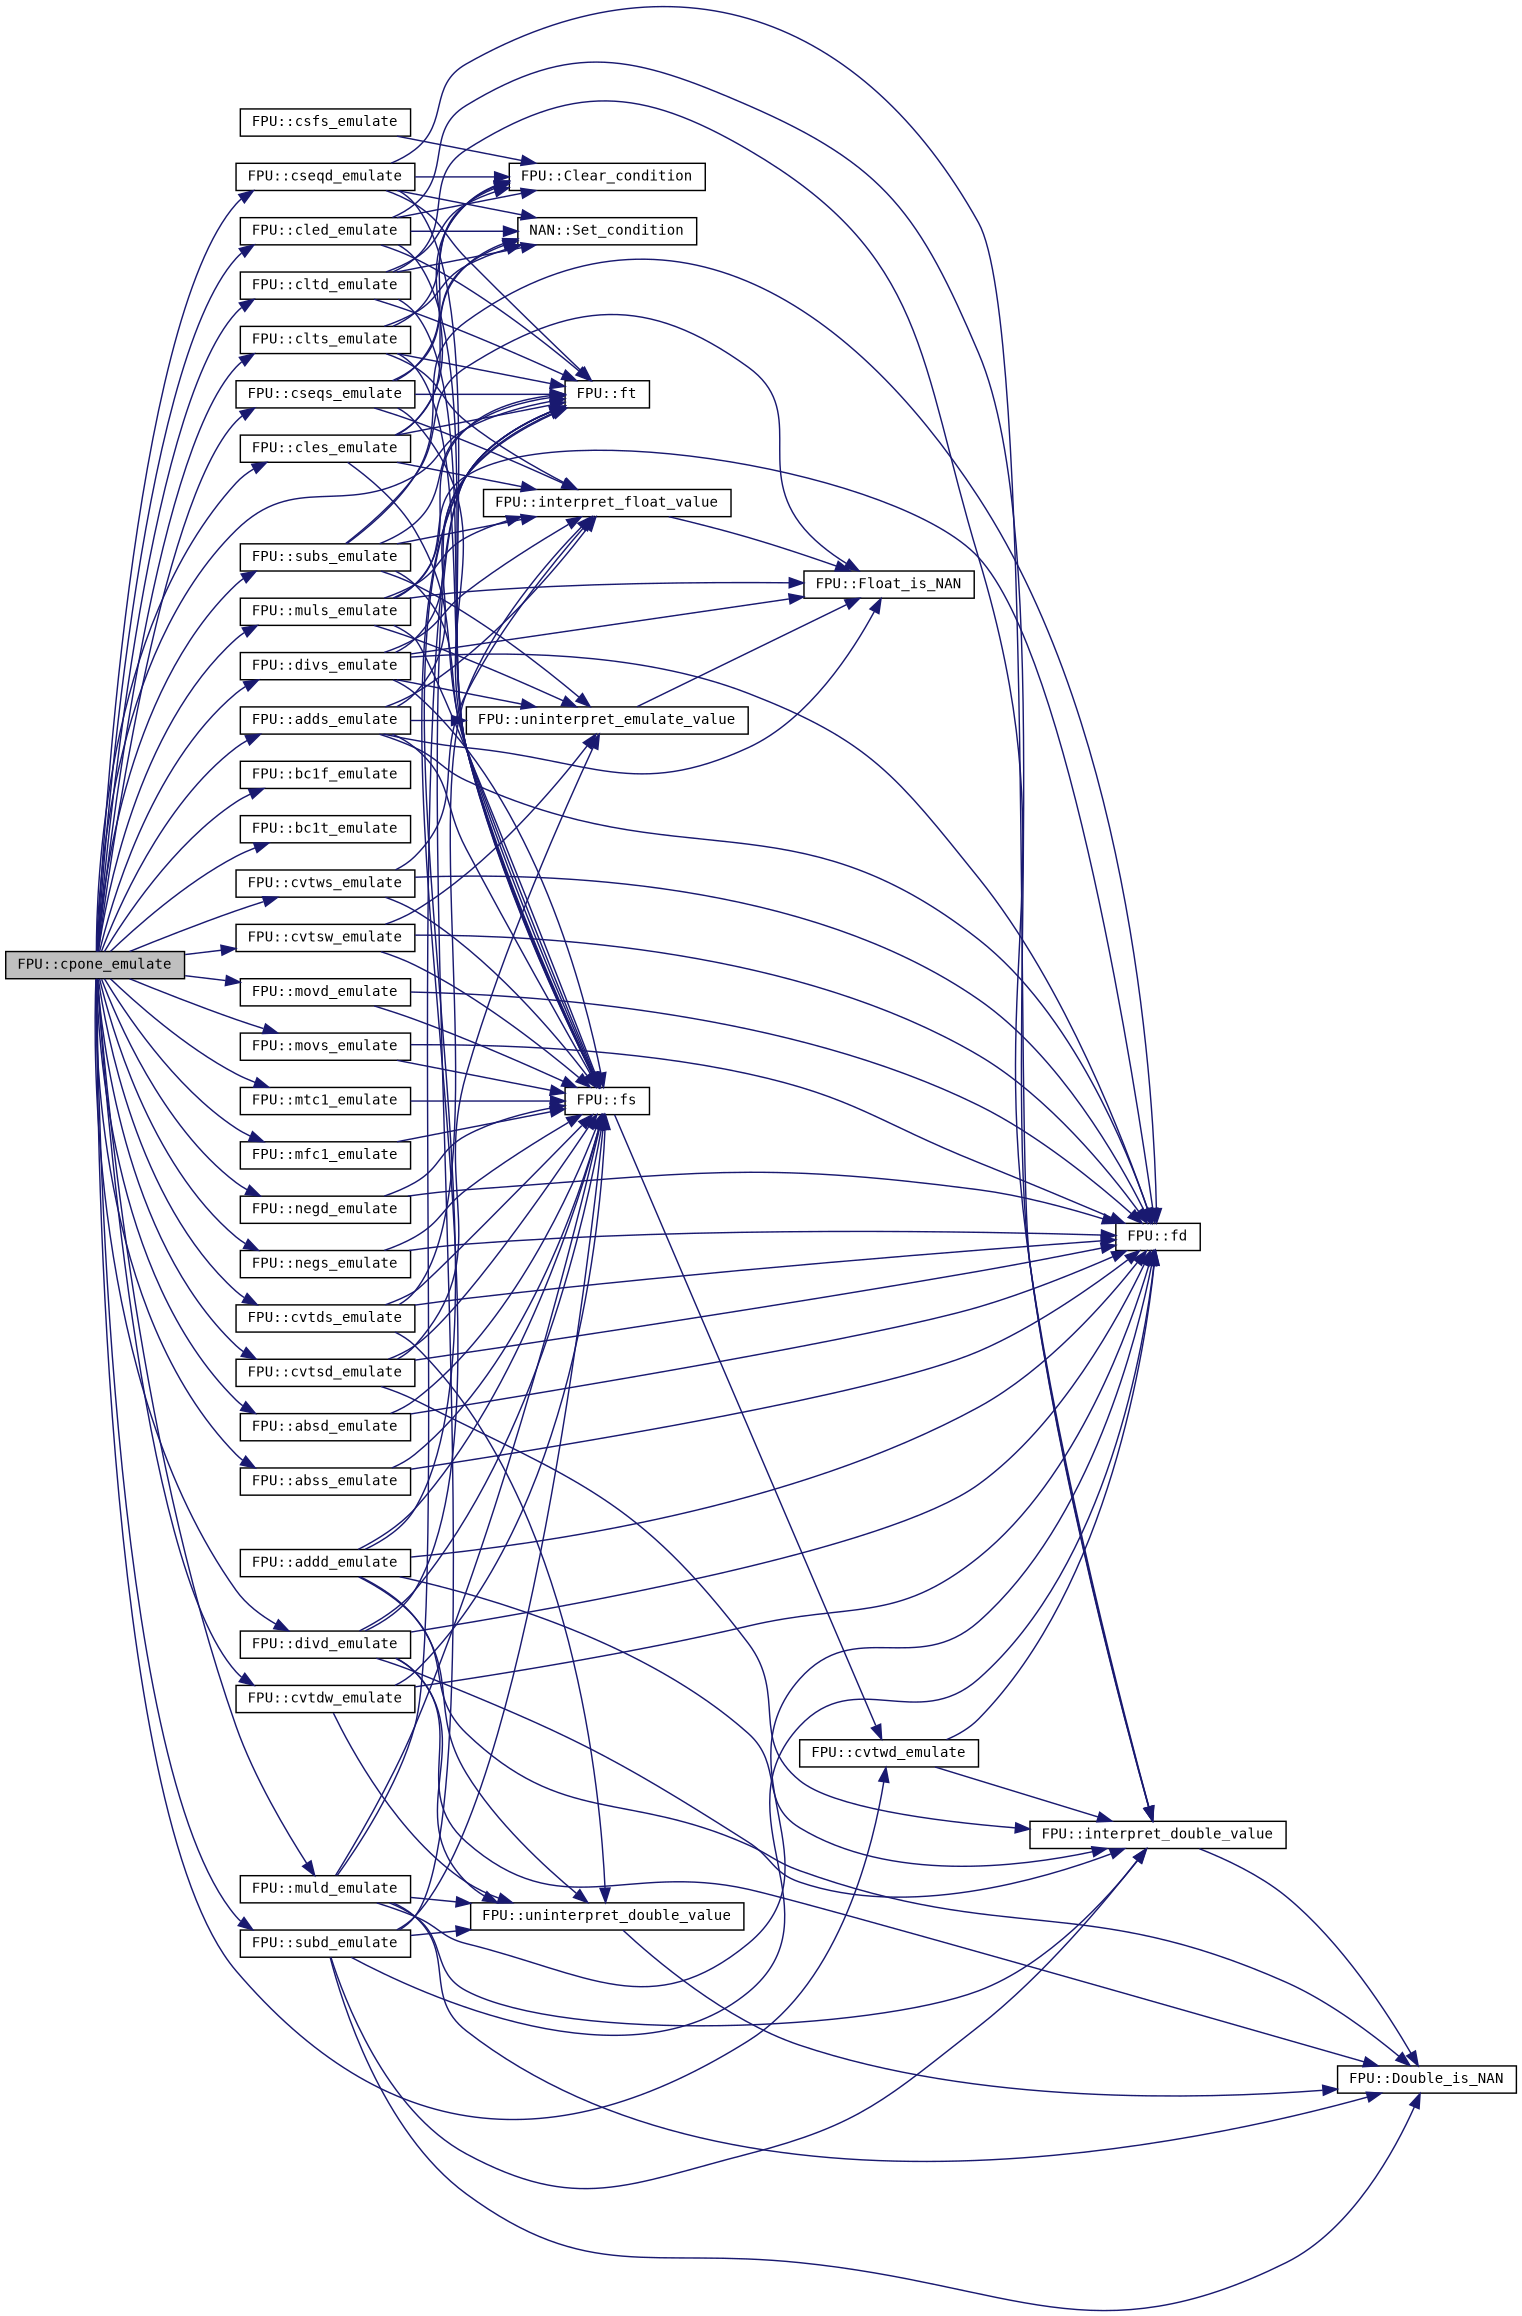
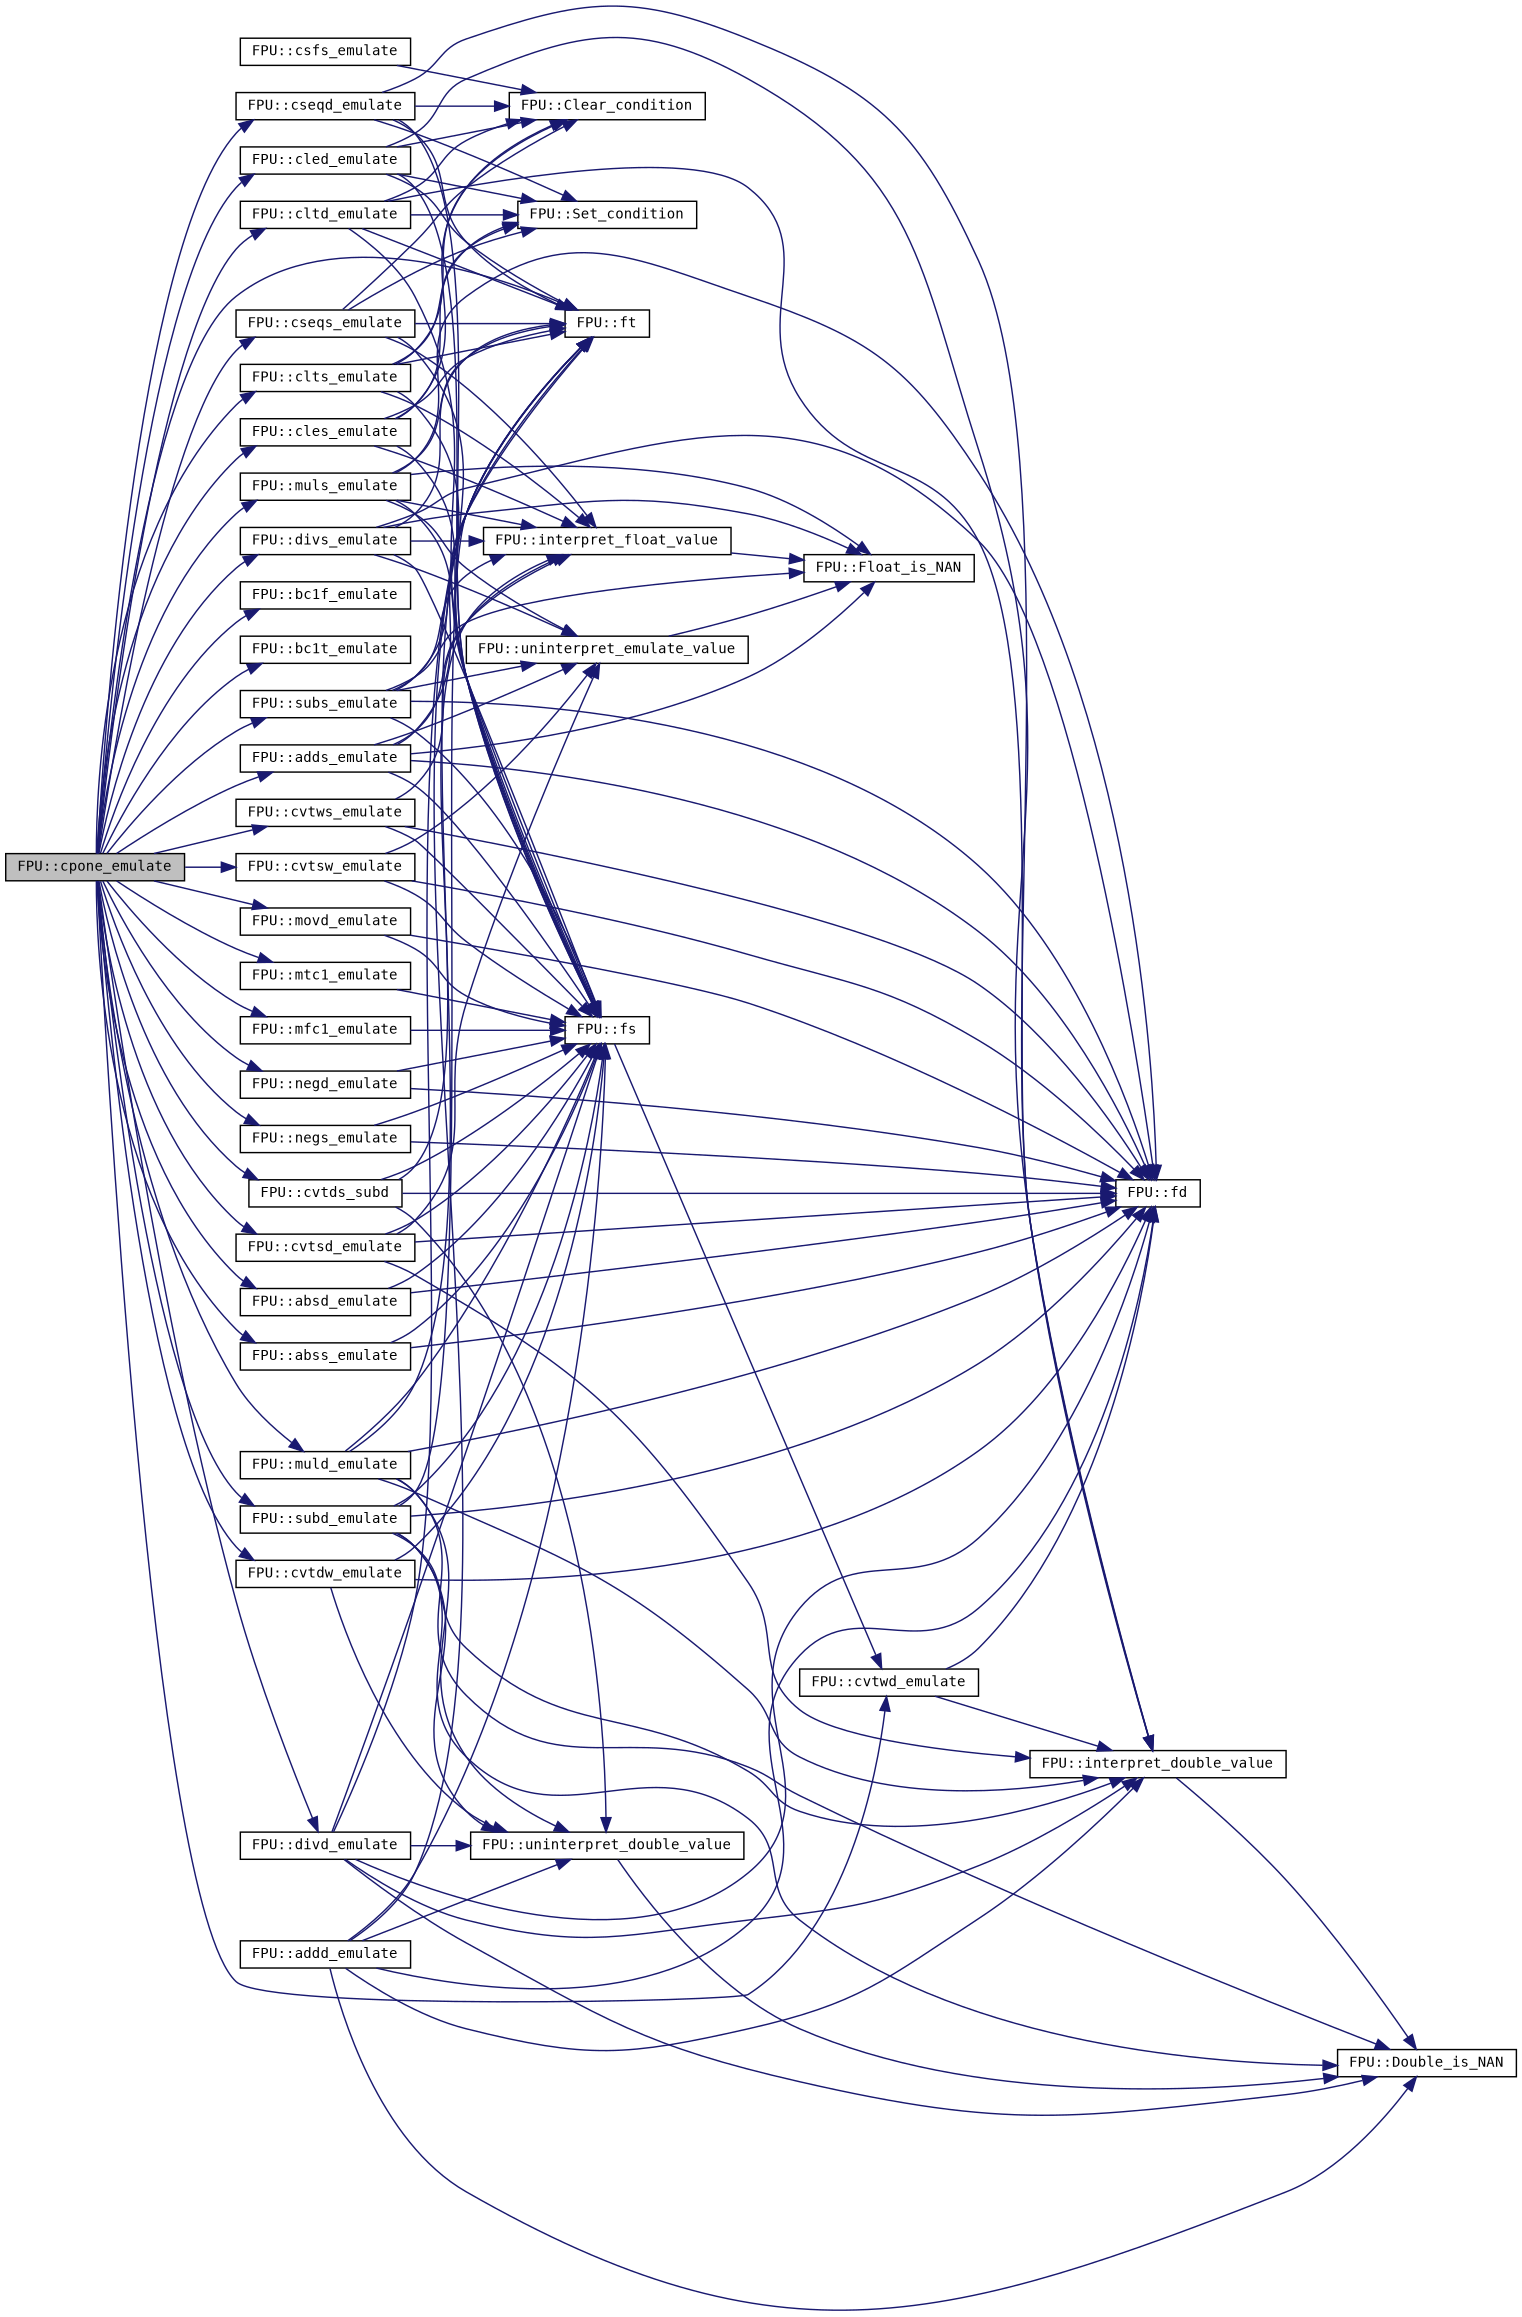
node "NAN::Set_condition": label "NAN::Set_condition" -> "FPU::Set_condition"
node "FPU::movs_emulate": removed
node "FPU::cvtds_emulate": label "FPU::cvtds_emulate" -> "FPU::cvtds_subd"
